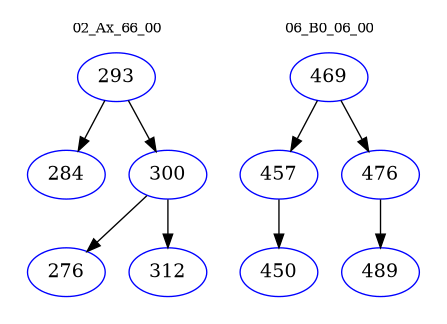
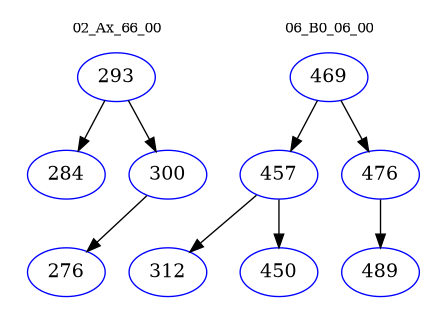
edge "300" -> "312": now "457" -> "312"
